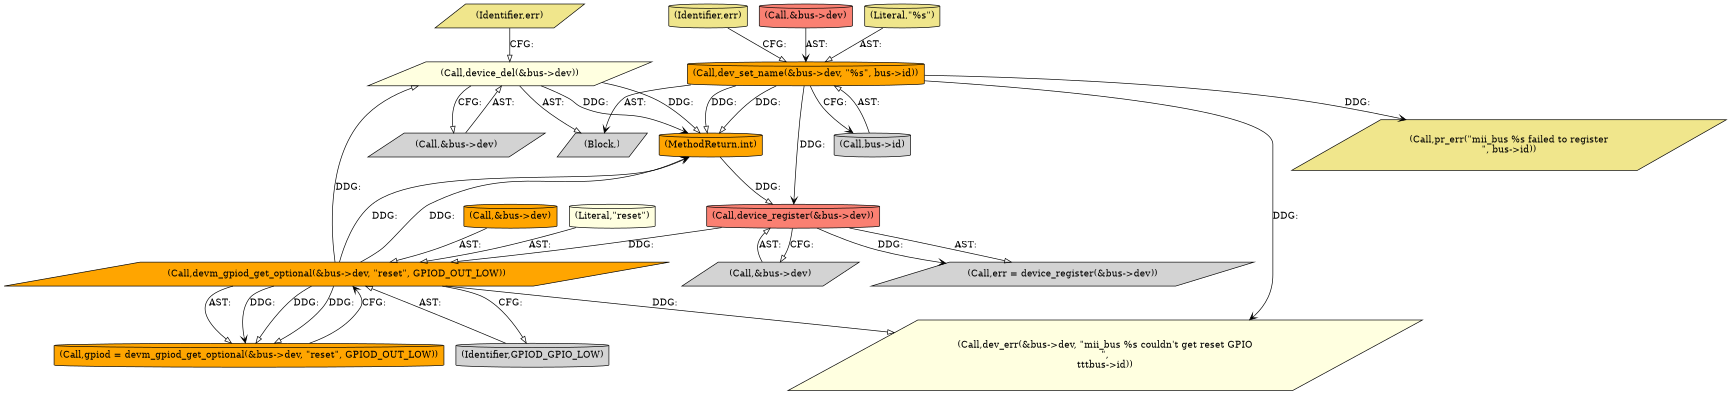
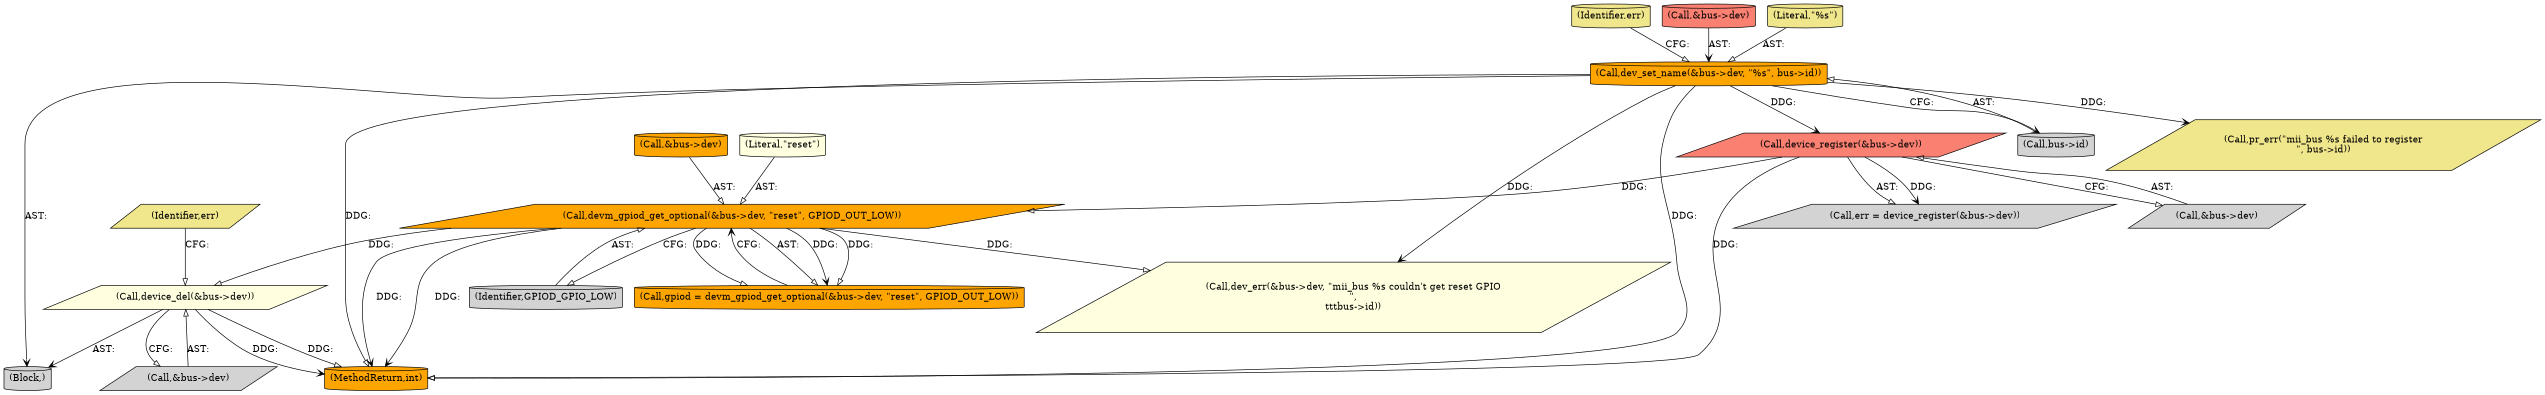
edge "(Call,device_del(&bus->dev))" -> "(Block,)": arrowhead onormal -> vee
node "(Block,)": shape parallelogram -> cylinder
edge "(MethodReturn,int)" -> "(Call,device_register(&bus->dev))": reversed
node "(Call,device_register(&bus->dev))": shape cylinder -> parallelogram
